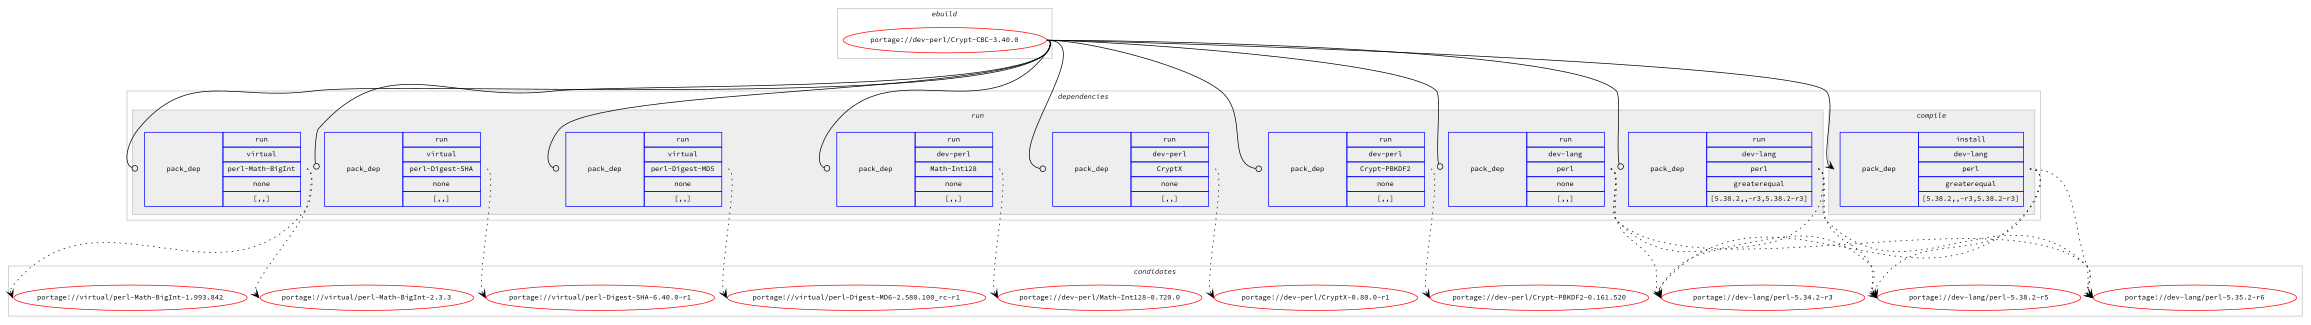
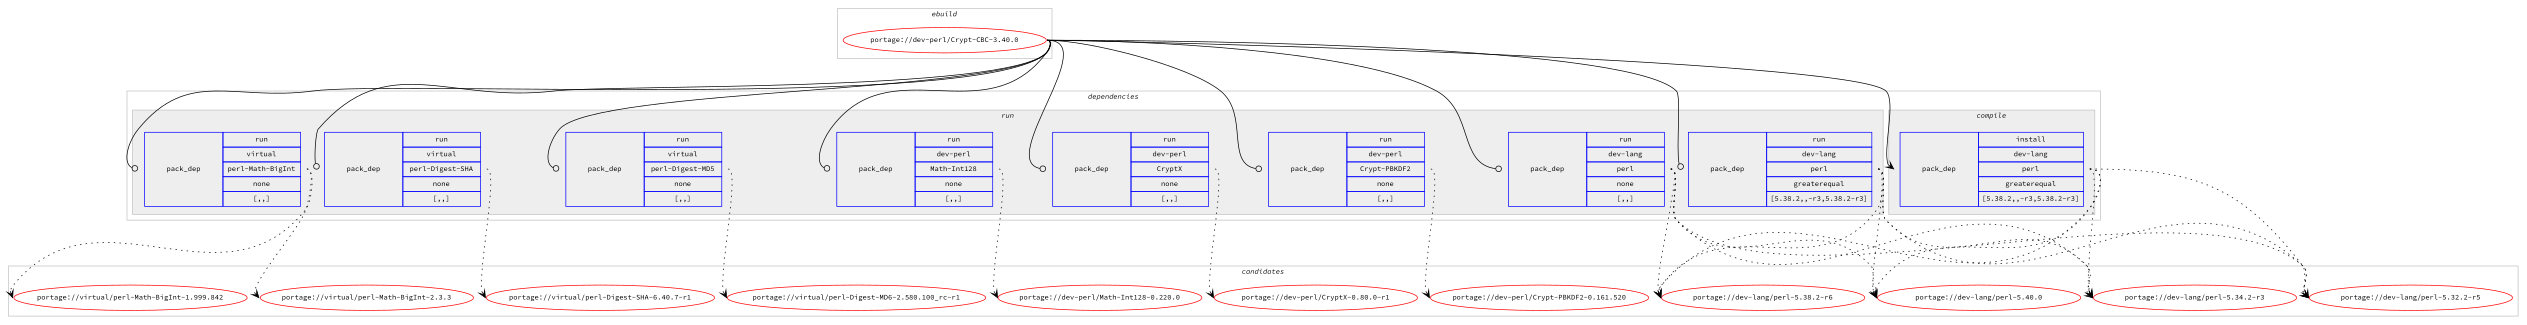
node "portage://virtual/perl-Math-BigInt-1.993.842": label "portage://virtual/perl-Math-BigInt-1.993.842" -> "portage://virtual/perl-Math-BigInt-1.999.842"
node "portage://virtual/perl-Digest-SHA-6.40.0-r1": label "portage://virtual/perl-Digest-SHA-6.40.0-r1" -> "portage://virtual/perl-Digest-SHA-6.40.7-r1"
node "portage://dev-perl/Math-Int128-0.720.0": label "portage://dev-perl/Math-Int128-0.720.0" -> "portage://dev-perl/Math-Int128-0.220.0"
node "portage://dev-lang/perl-5.38.2-r5": label "portage://dev-lang/perl-5.38.2-r5" -> "portage://dev-lang/perl-5.32.2-r5"
node "portage://dev-lang/perl-5.40.0": added
node "portage://dev-lang/perl-5.35.2-r6": label "portage://dev-lang/perl-5.35.2-r6" -> "portage://dev-lang/perl-5.38.2-r6"
